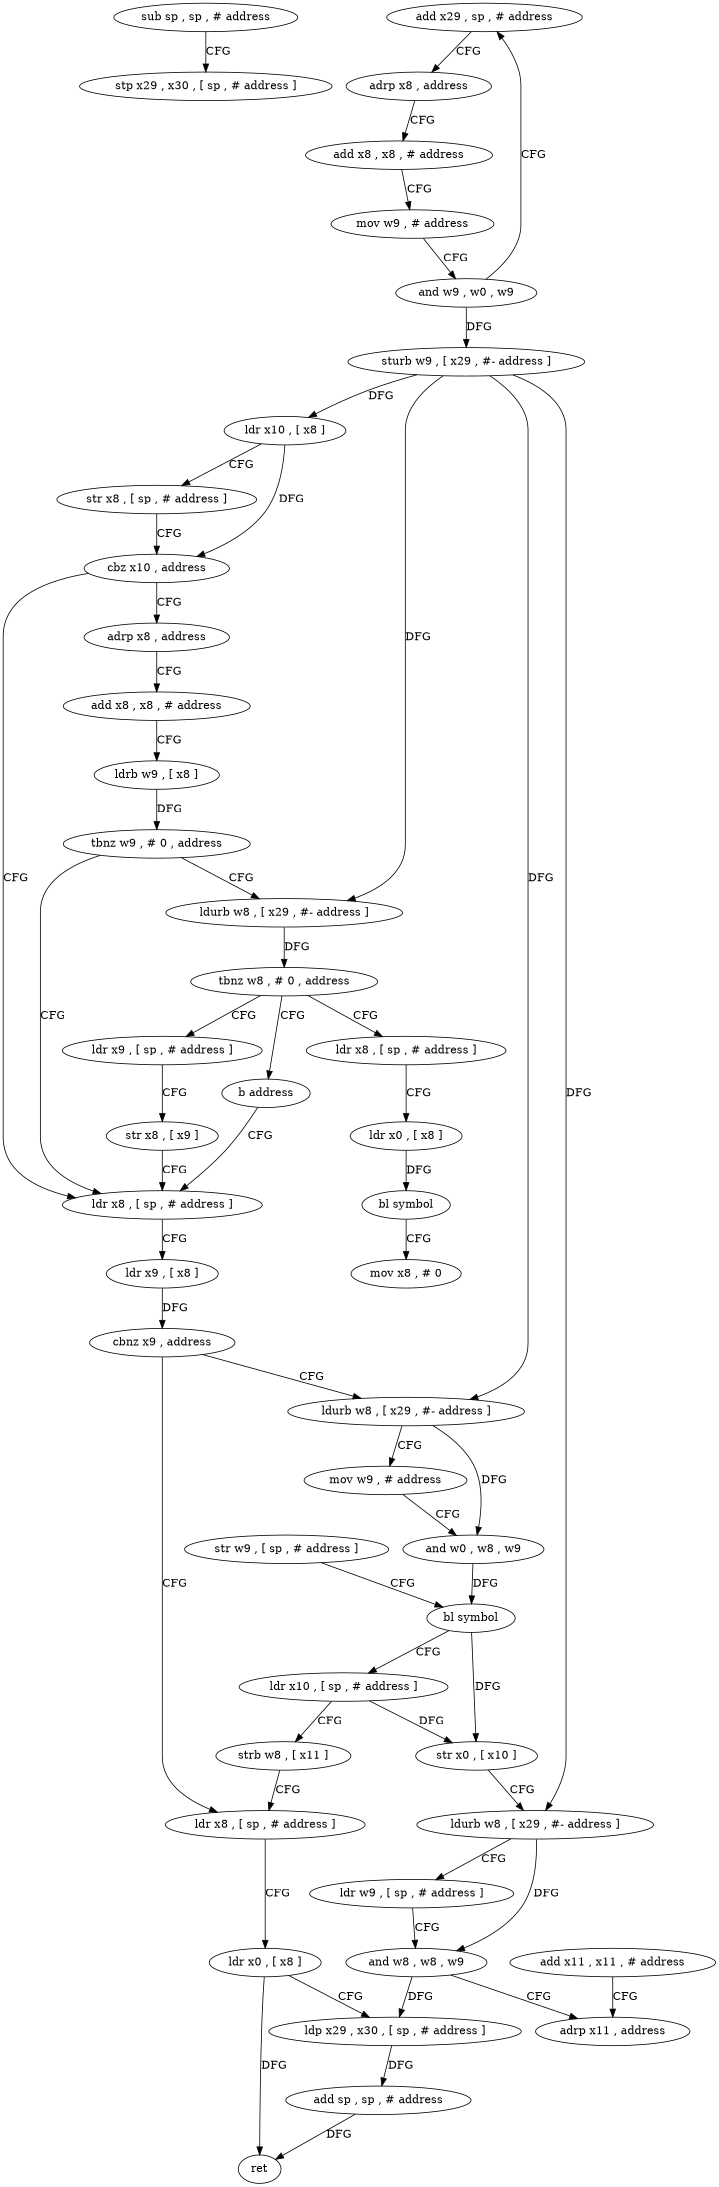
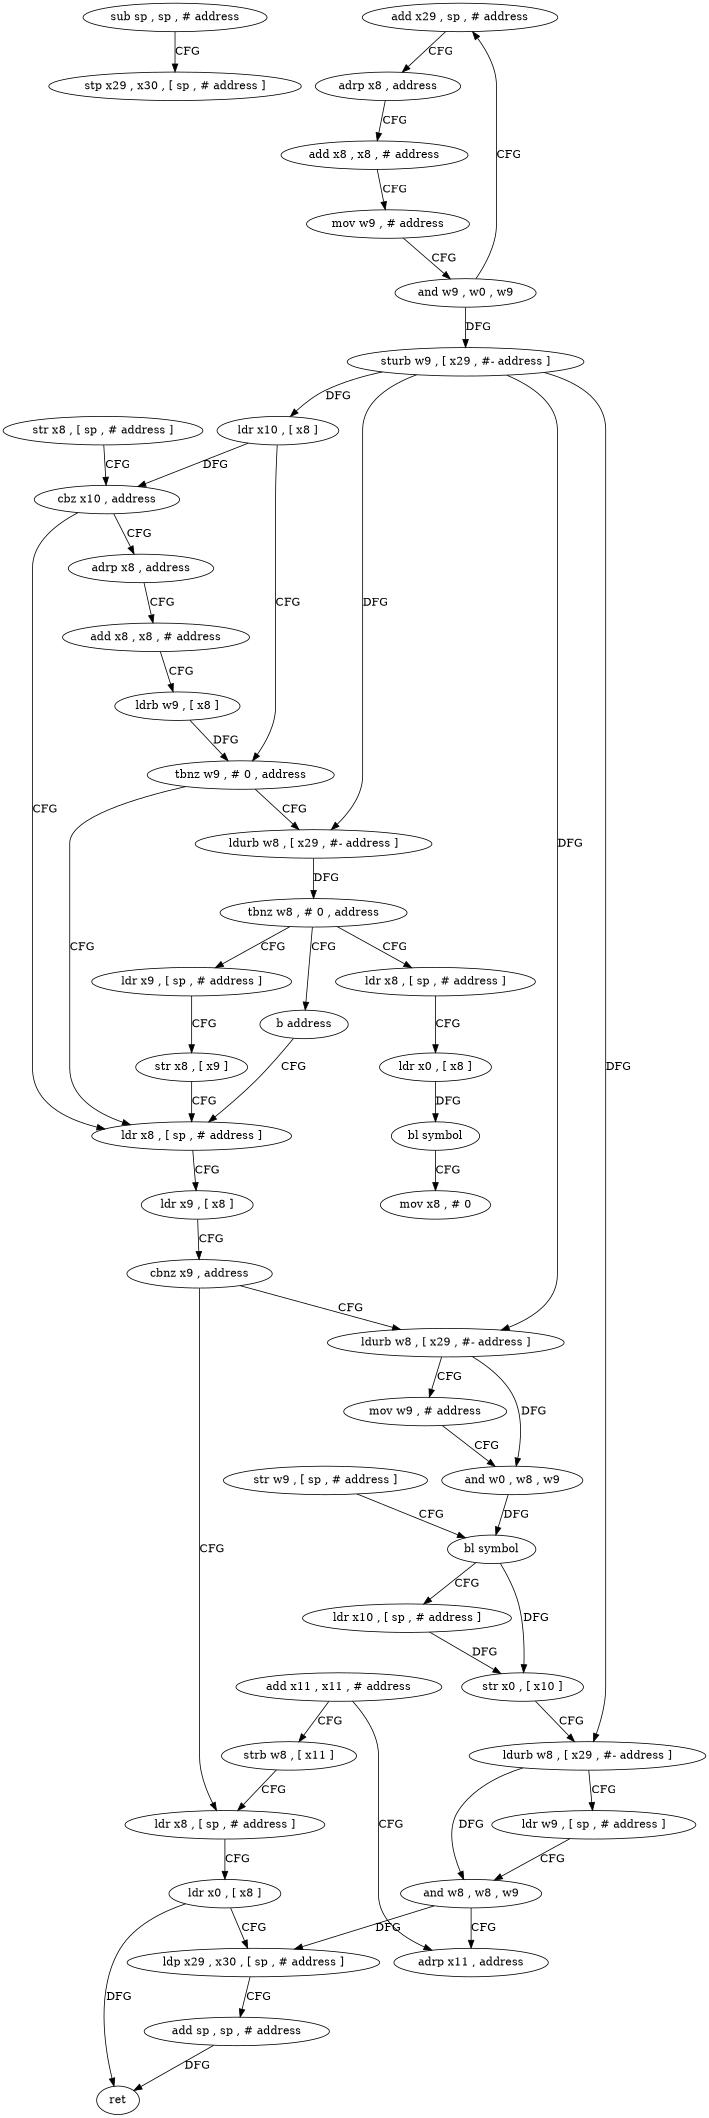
edge "ldr x10 , [ x8 ]" -> "str x8 , [ sp , # address ]": now "ldr x10 , [ x8 ]" -> "tbnz w9 , # 0 , address"
edge "ldr x9 , [ x8 ]" -> "cbnz x9 , address": label "DFG" -> "CFG"
edge "ldr x10 , [ sp , # address ]" -> "strb w8 , [ x11 ]": now "add x11 , x11 , # address" -> "strb w8 , [ x11 ]"
edge "ldp x29 , x30 , [ sp , # address ]" -> "add sp , sp , # address": label "DFG" -> "CFG"
